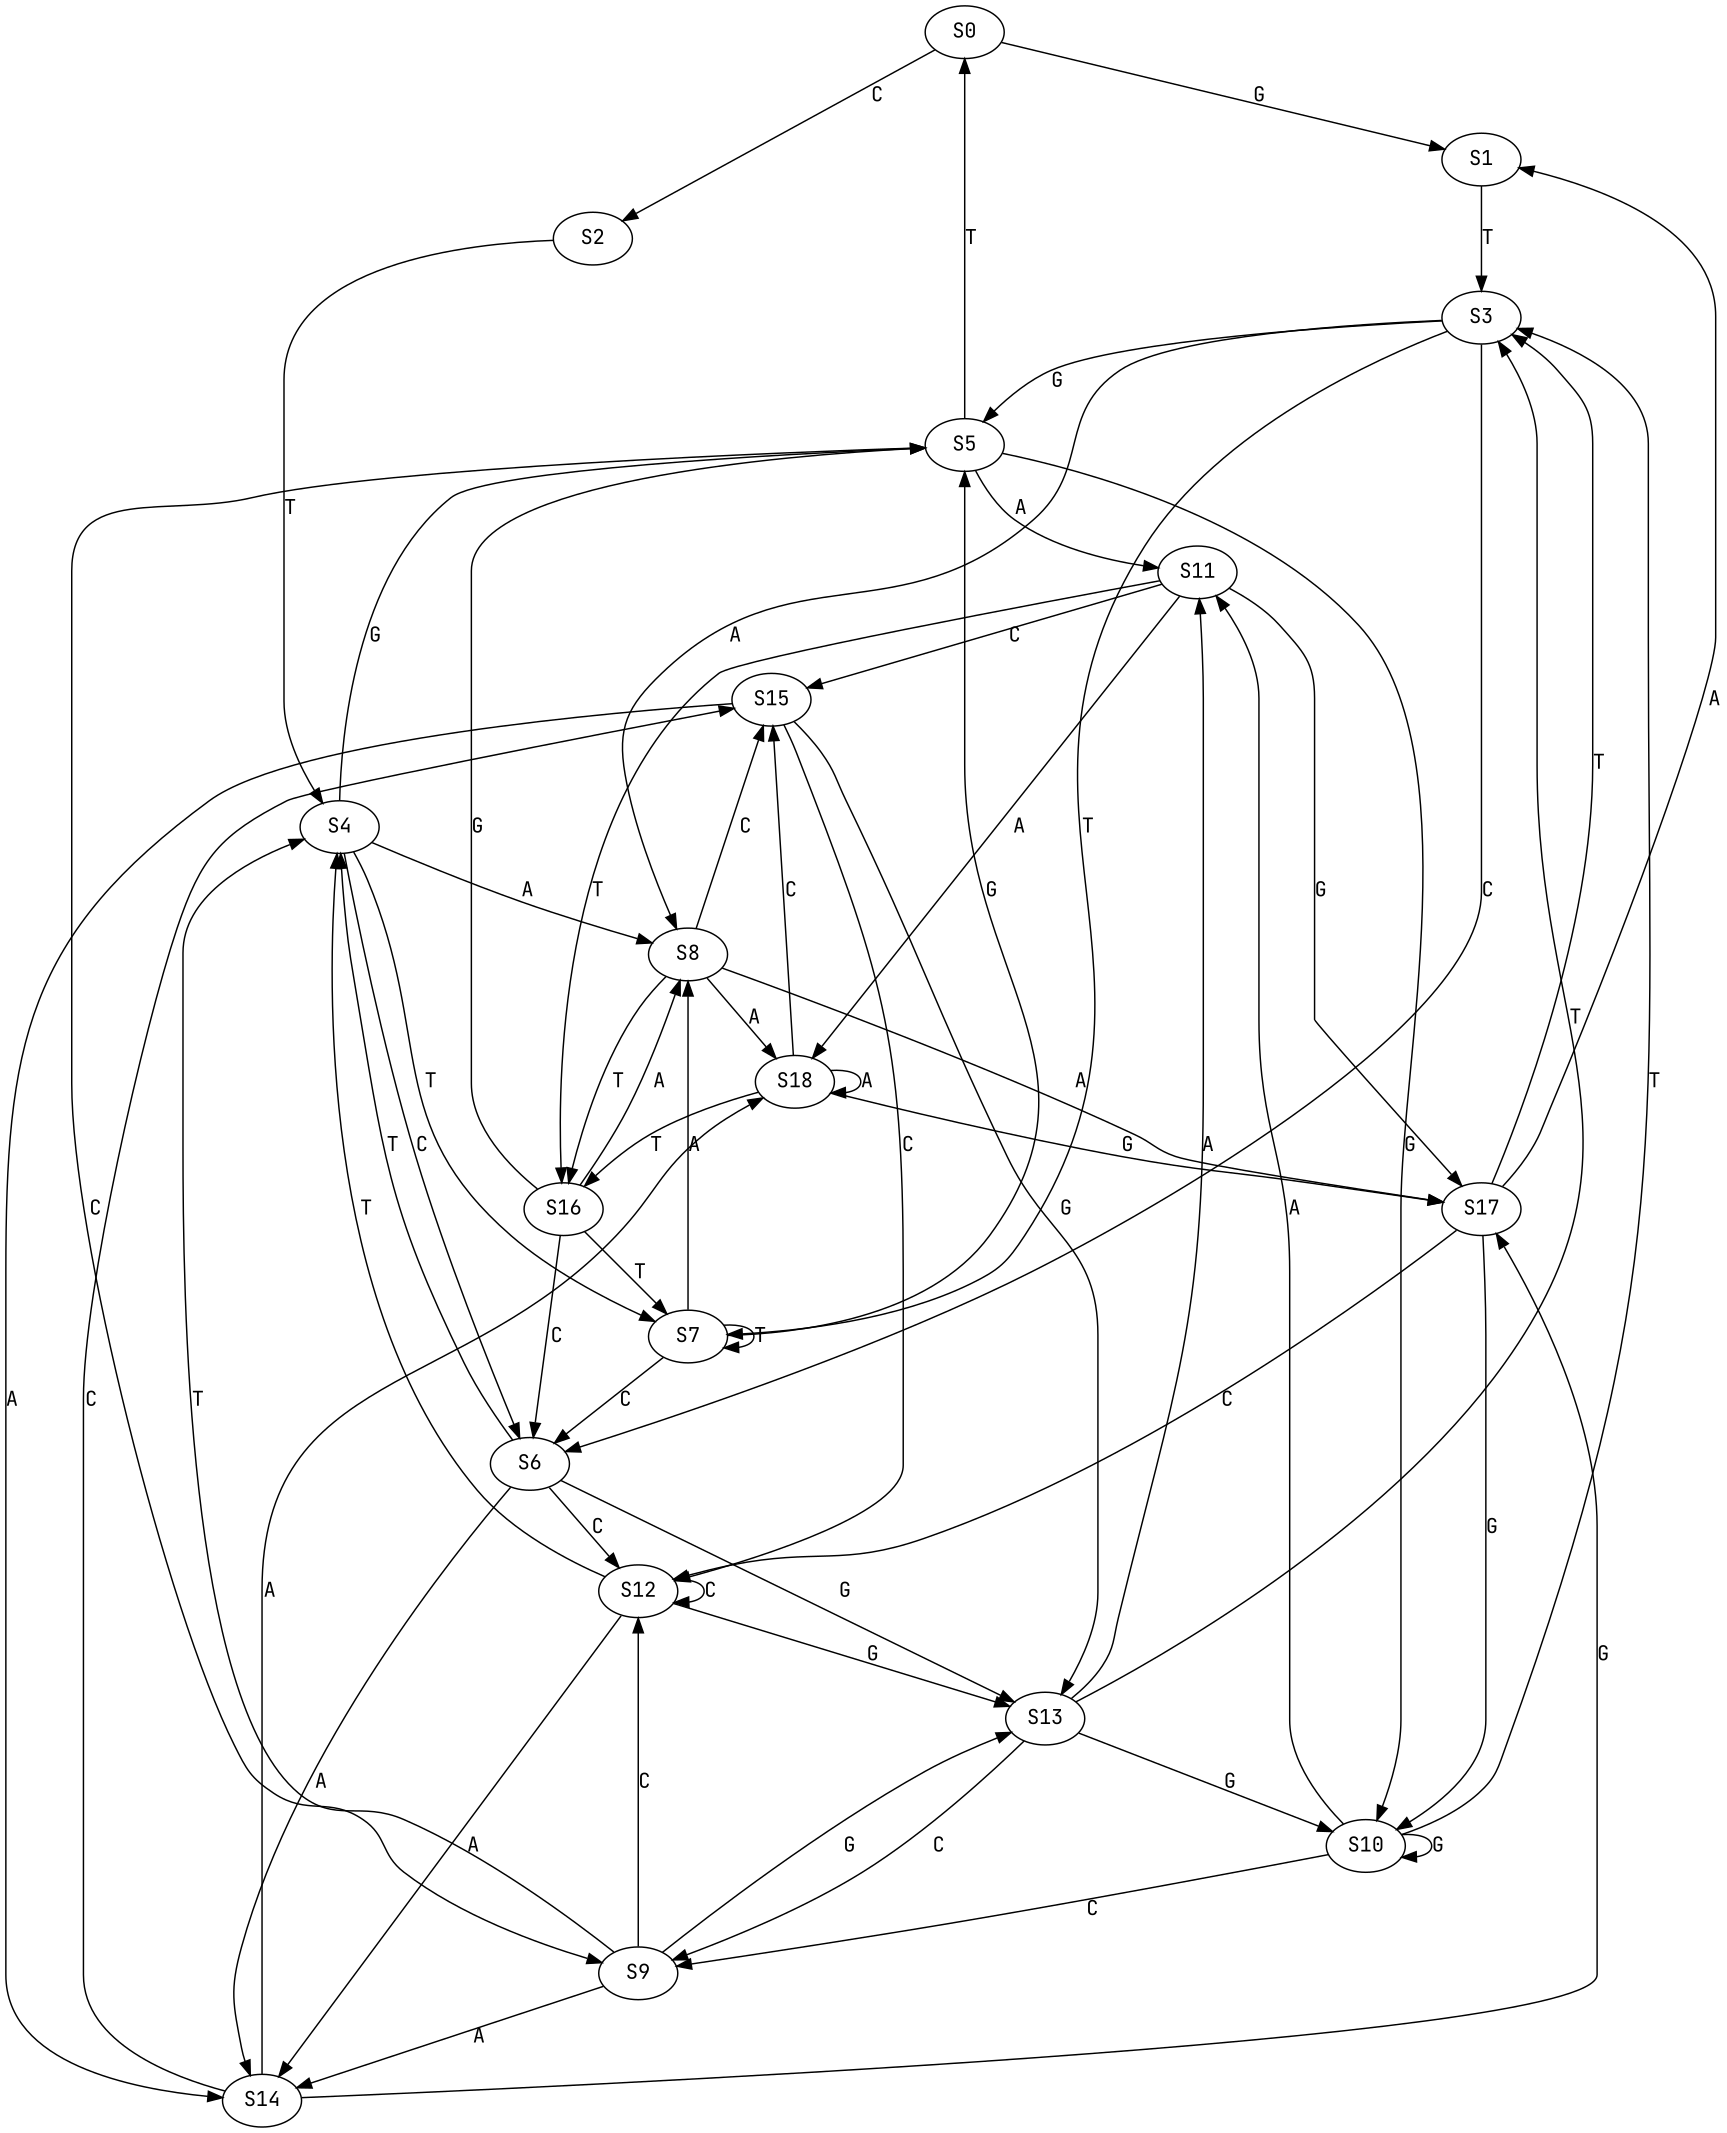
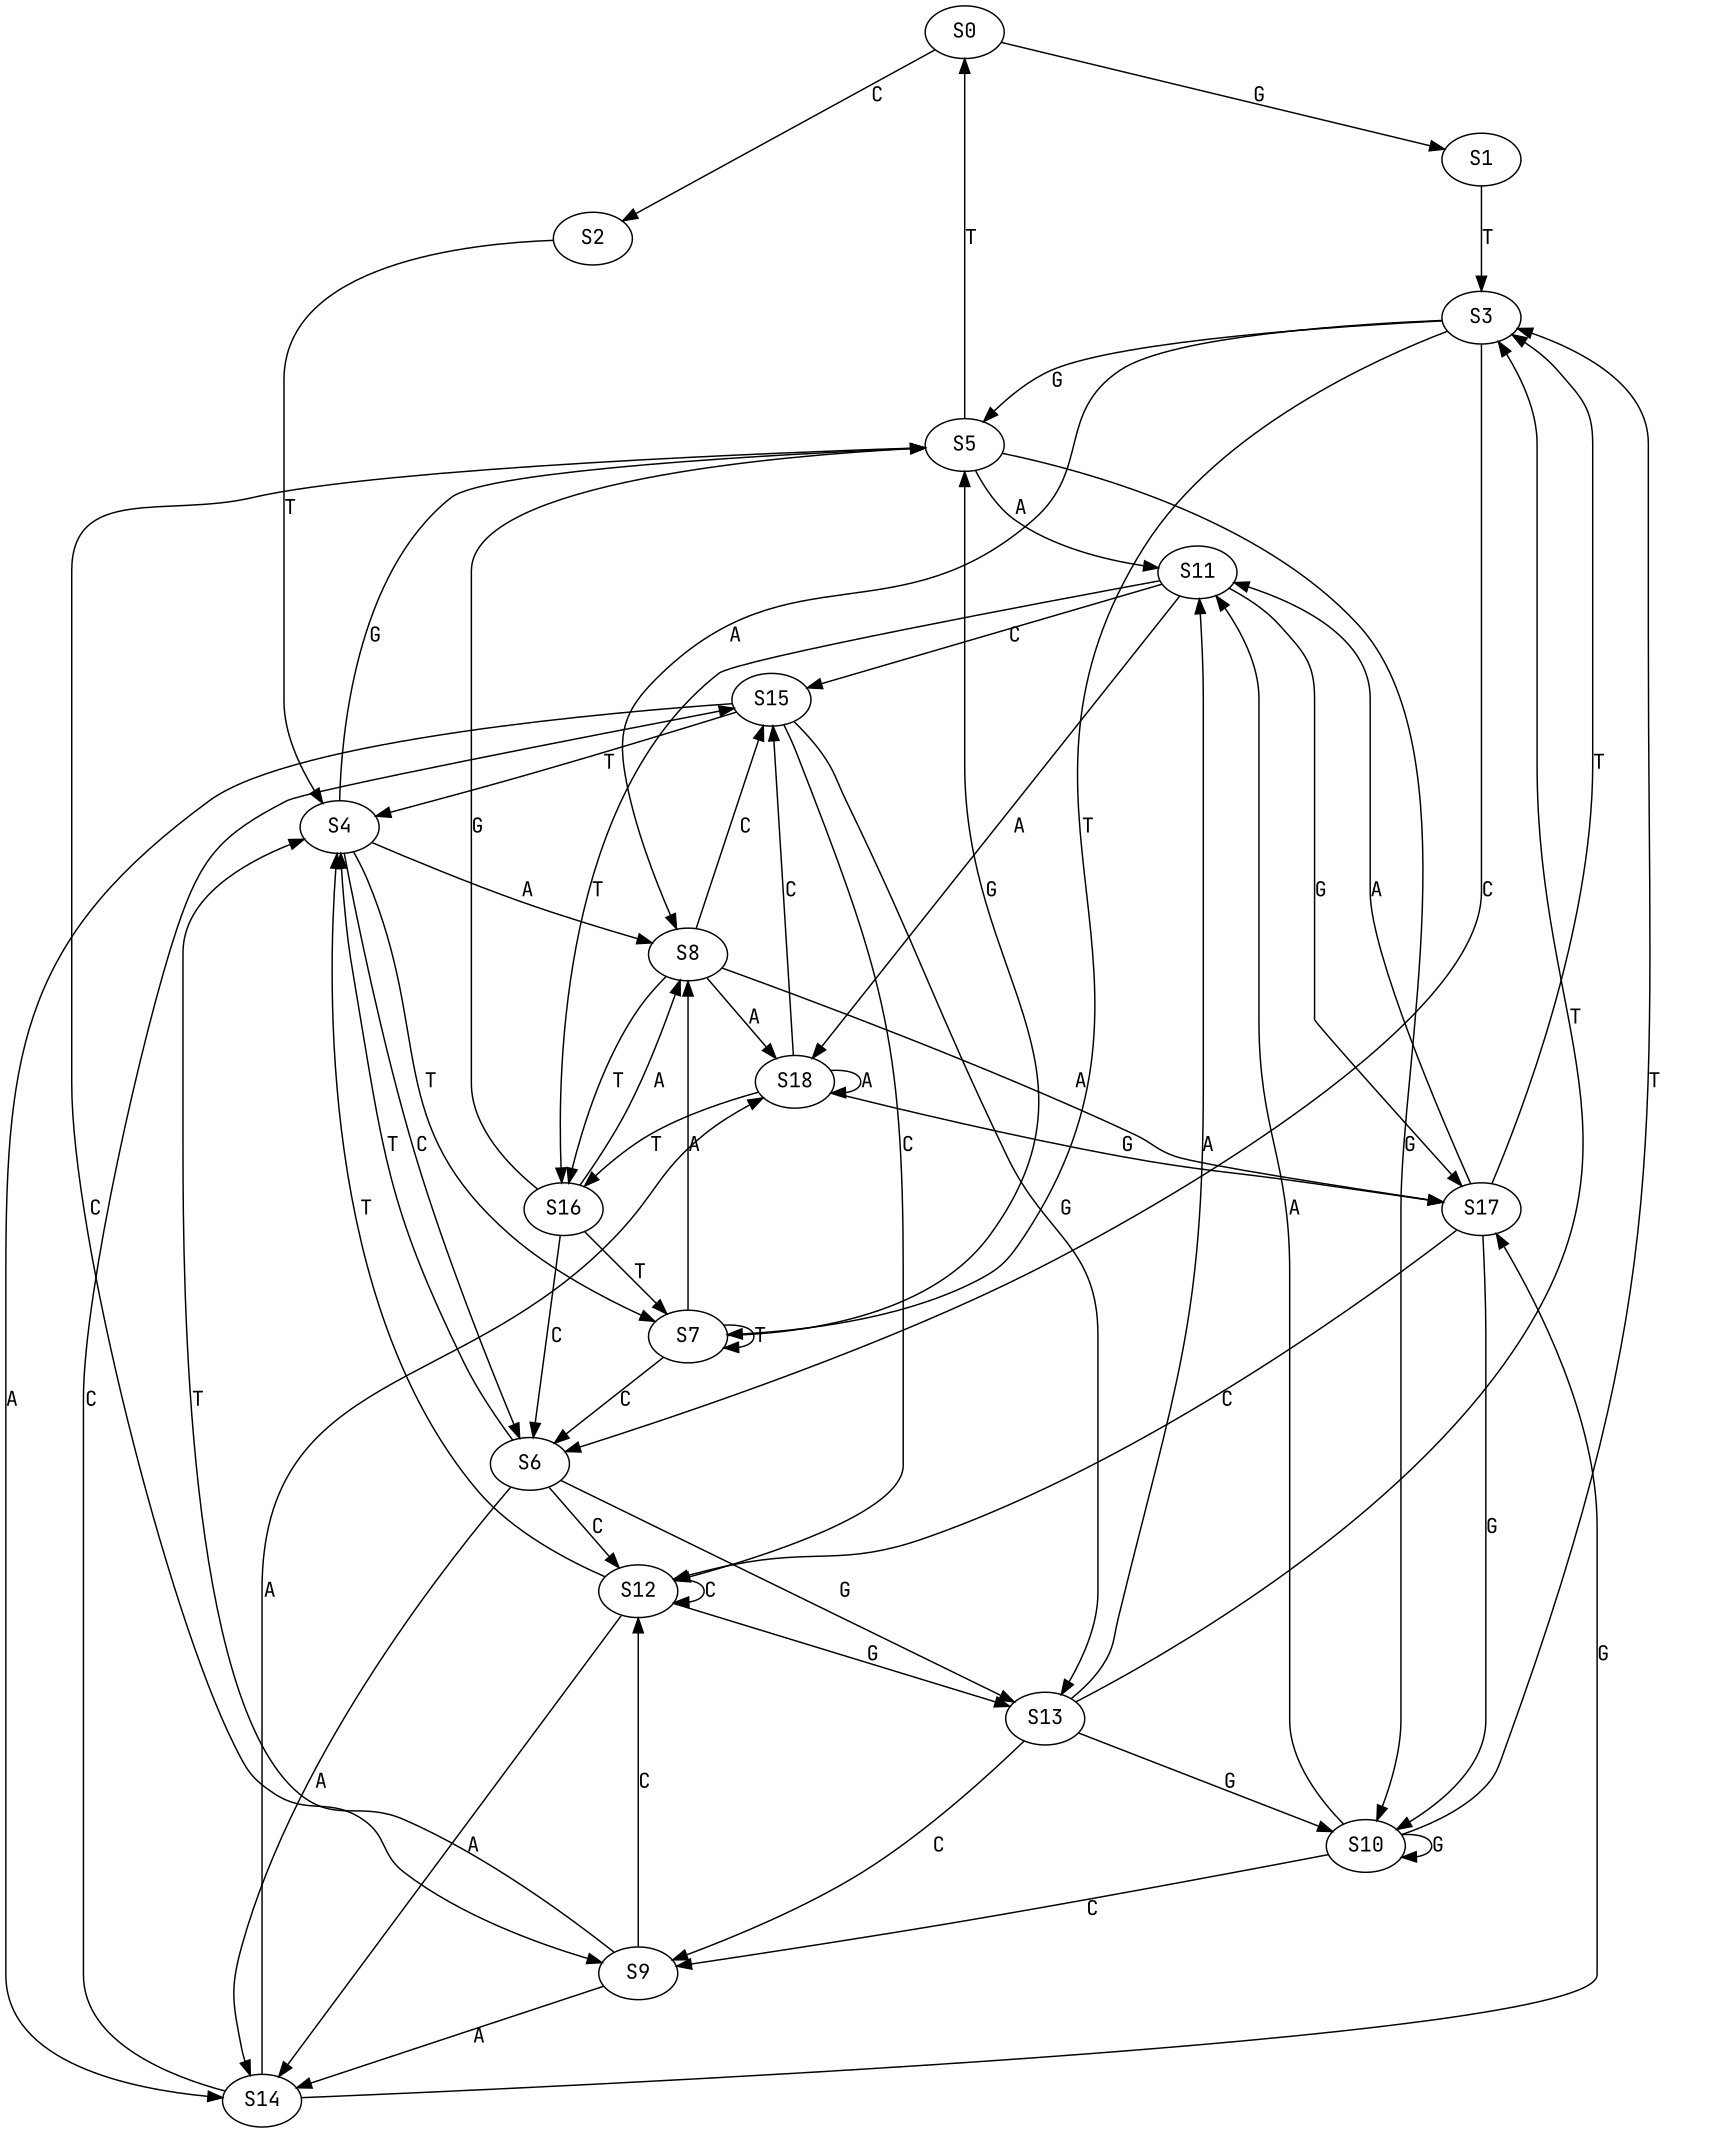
edge "S17" -> "S1": now "S17" -> "S11"
edge "S15" -> "S4": added, label "T"
edge "S9" -> "S13": removed, label "G"
